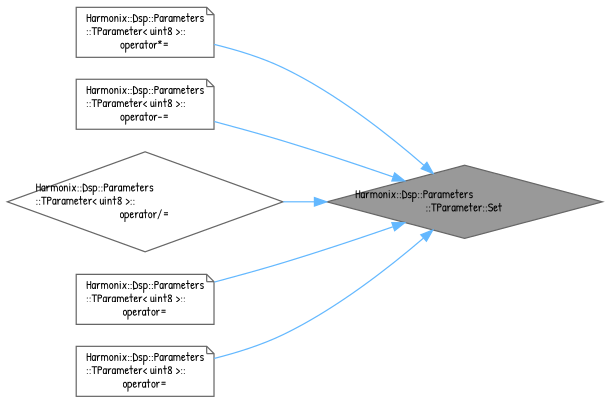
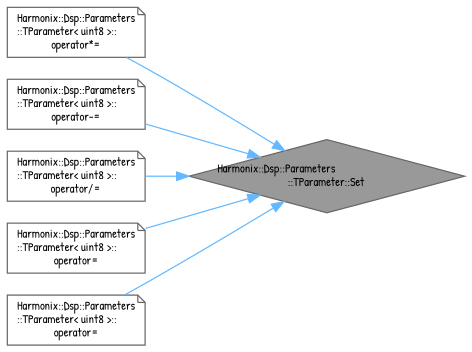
node "Harmonix::Dsp::Parameters ::TParameter< uint8 >:: operator/=": shape diamond -> note
